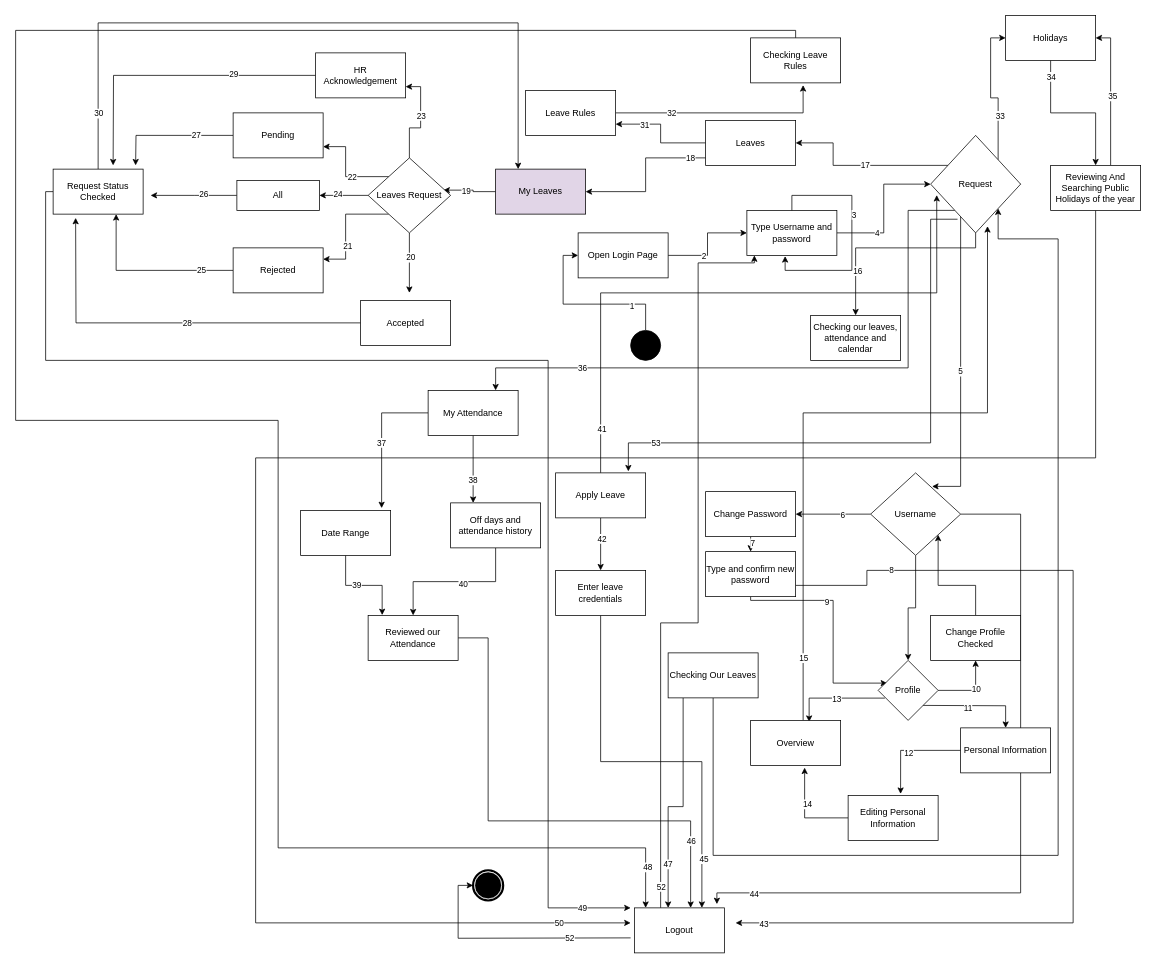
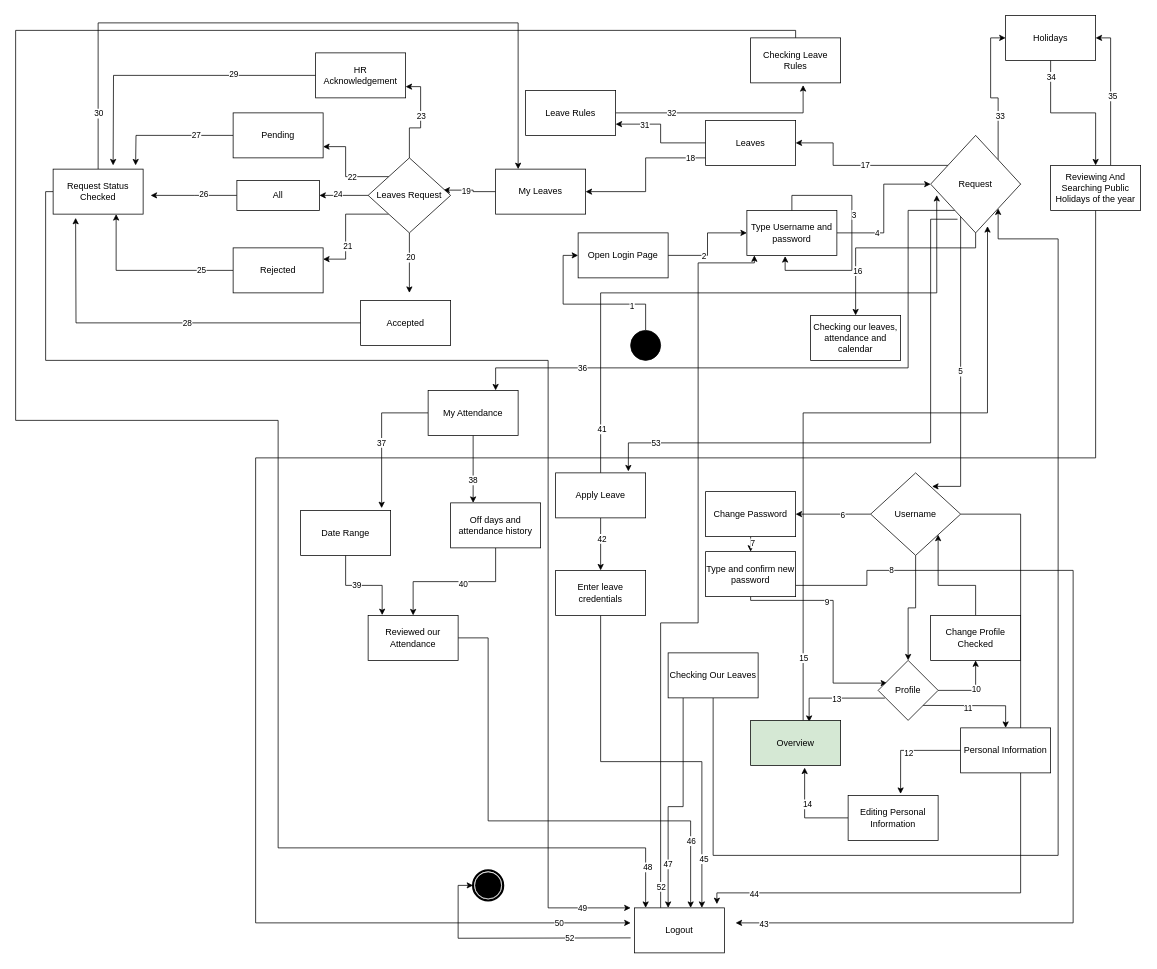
node "My Leaves": fillcolor #e1d5e7 -> #ffffff
node "Overview": fillcolor #ffffff -> #d5e8d4
